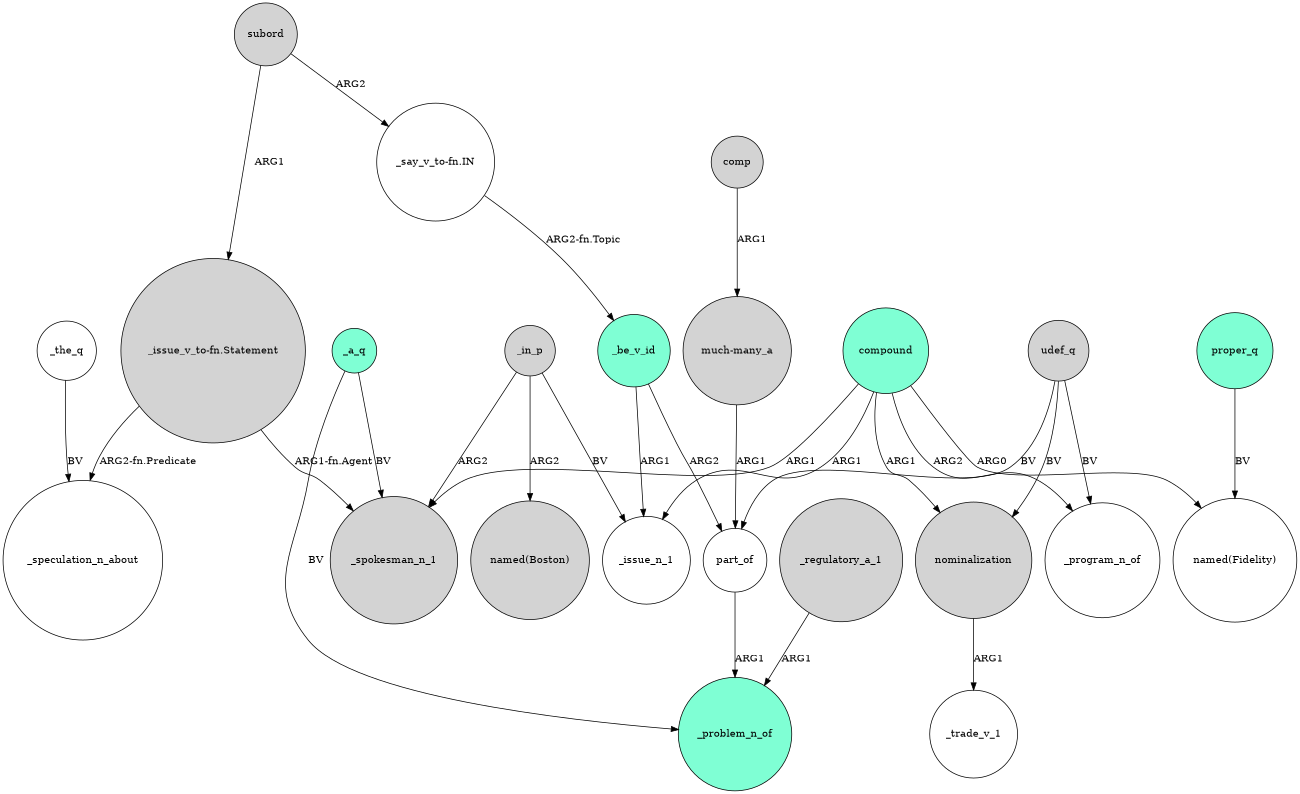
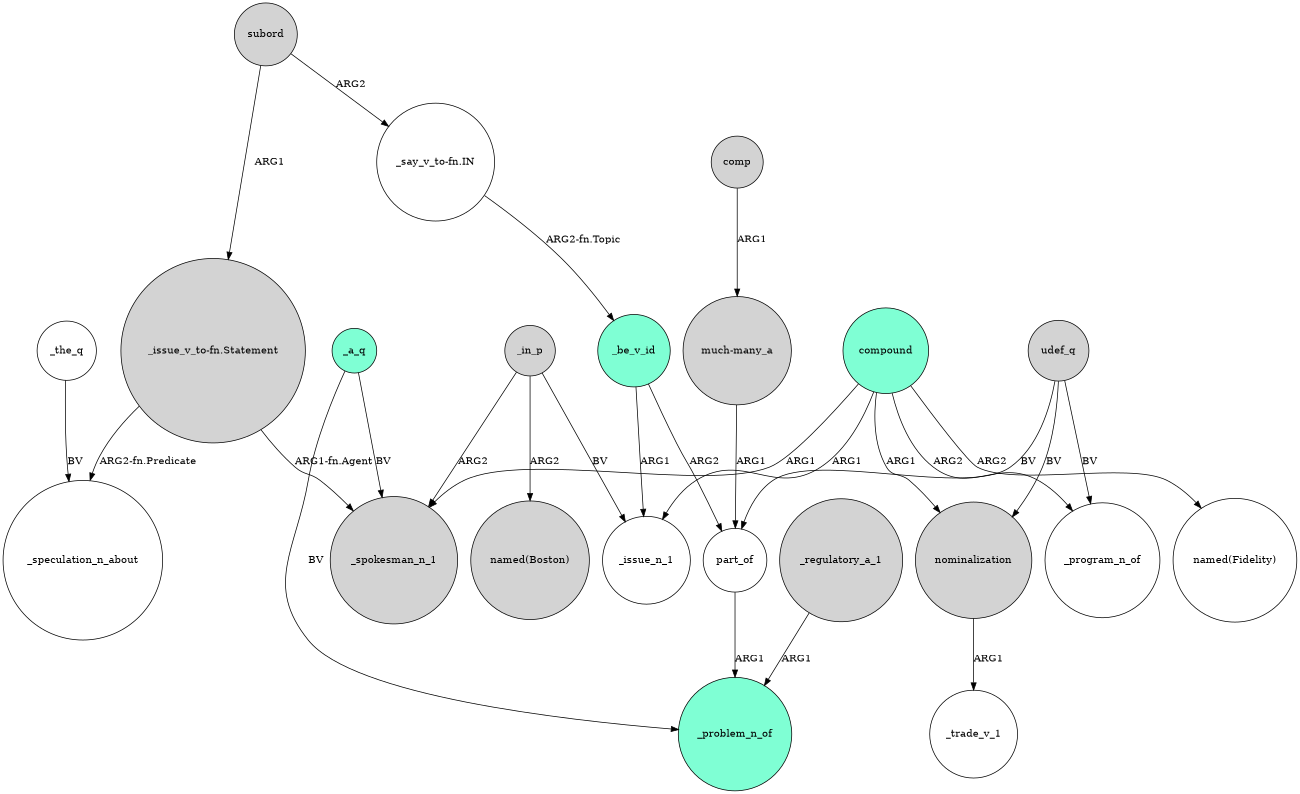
node "proper_q": removed
edge "compound" -> "named(Fidelity)": label "ARG0" -> "ARG2"
